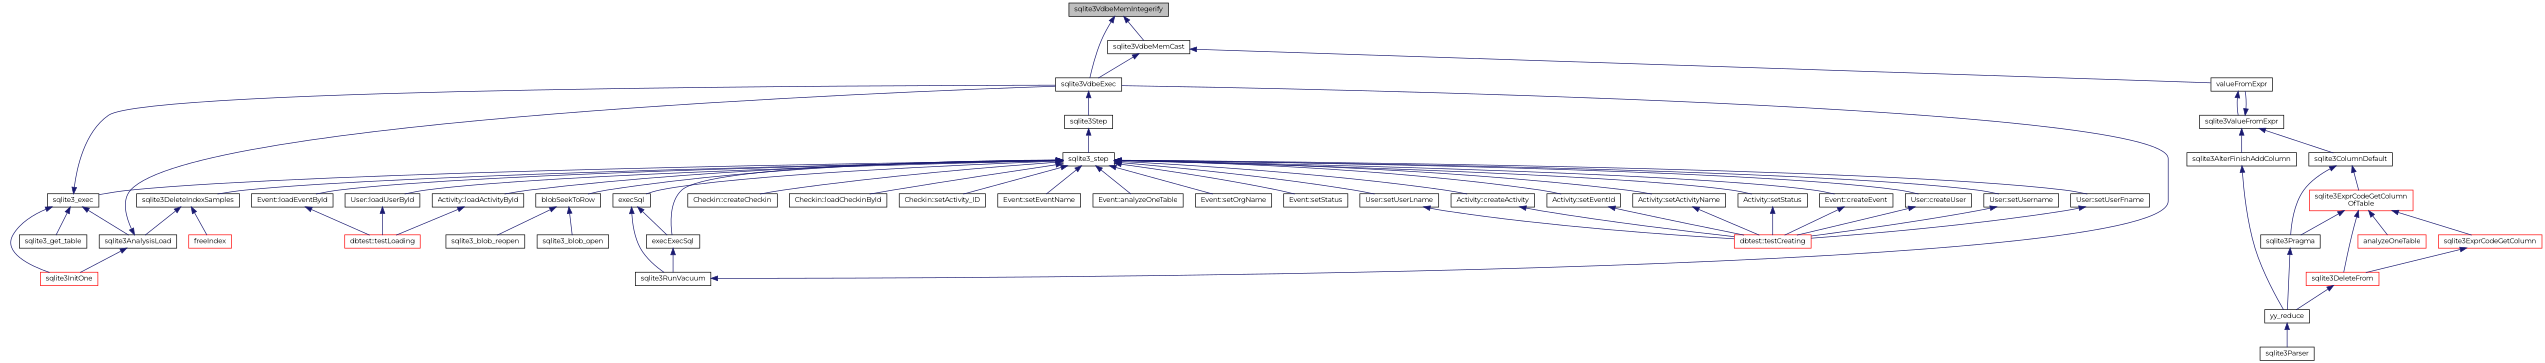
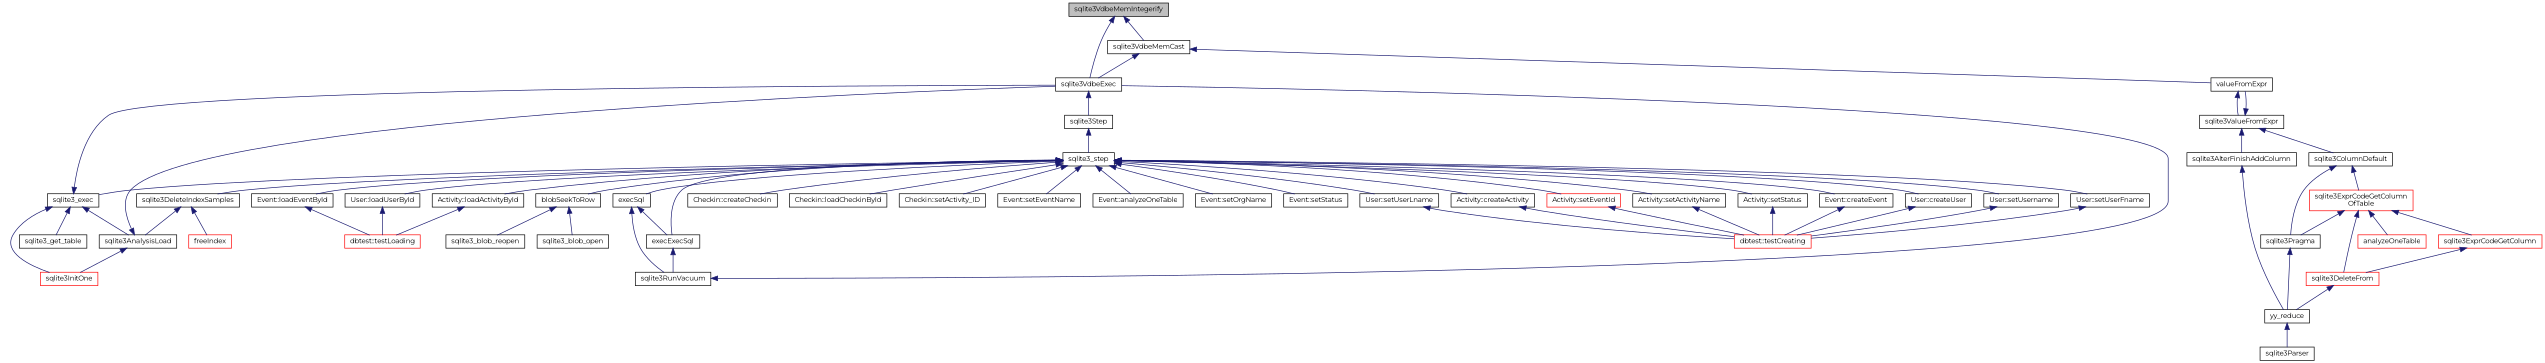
node "Activity::setEventId": color black -> red
